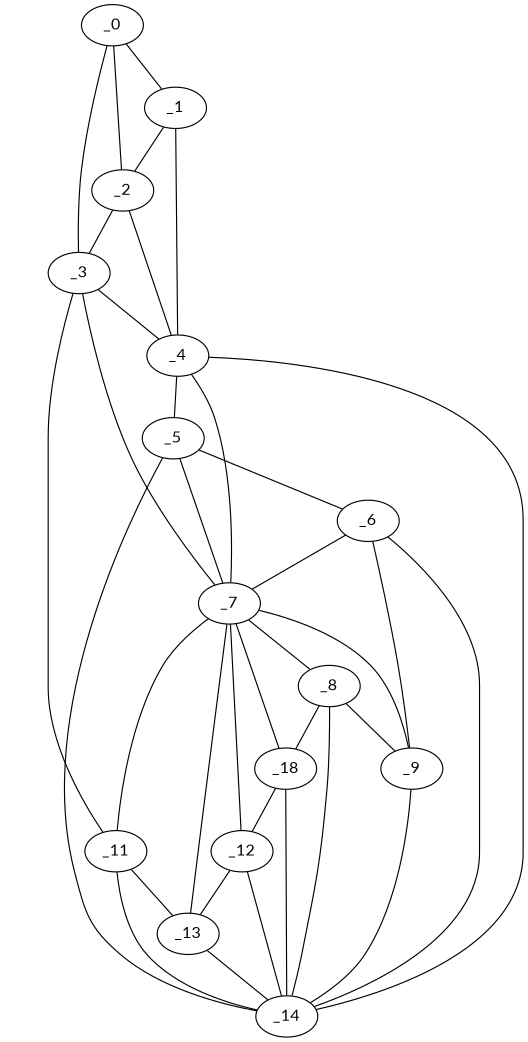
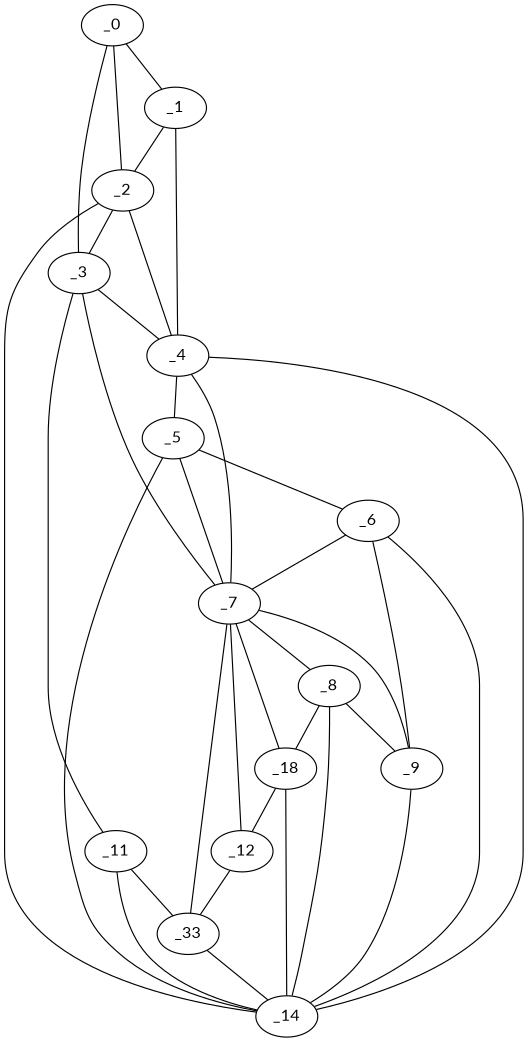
edge "_7" -- "_11": removed
node "_13": label "_13" -> "_33"
edge "_12" -- "_14": now "_2" -- "_14"
